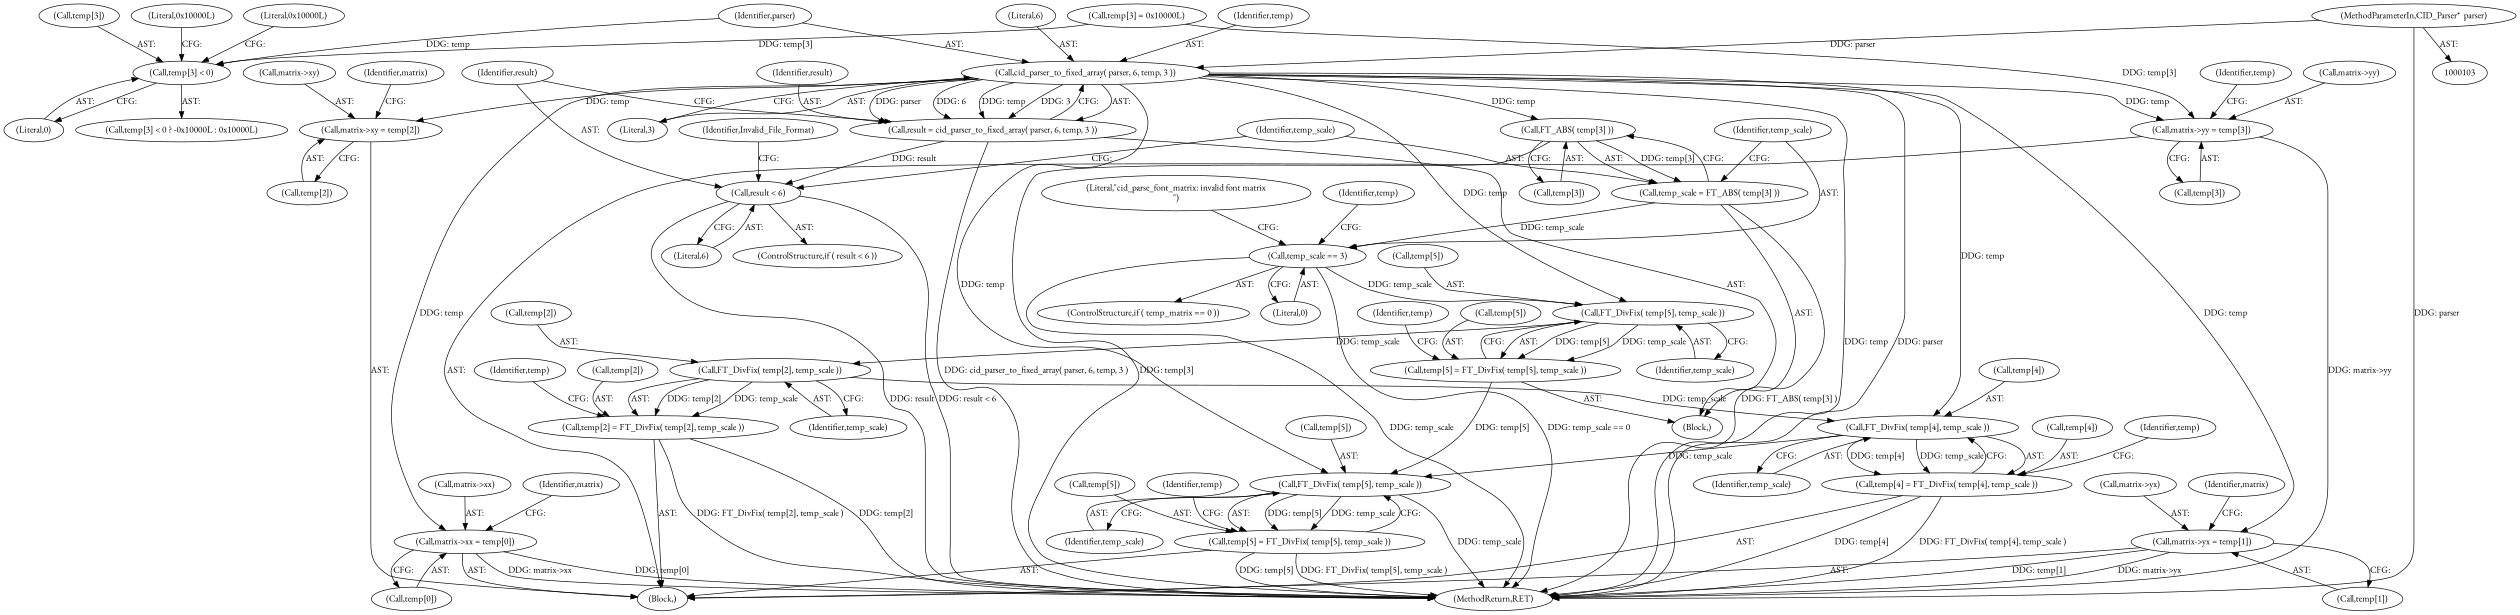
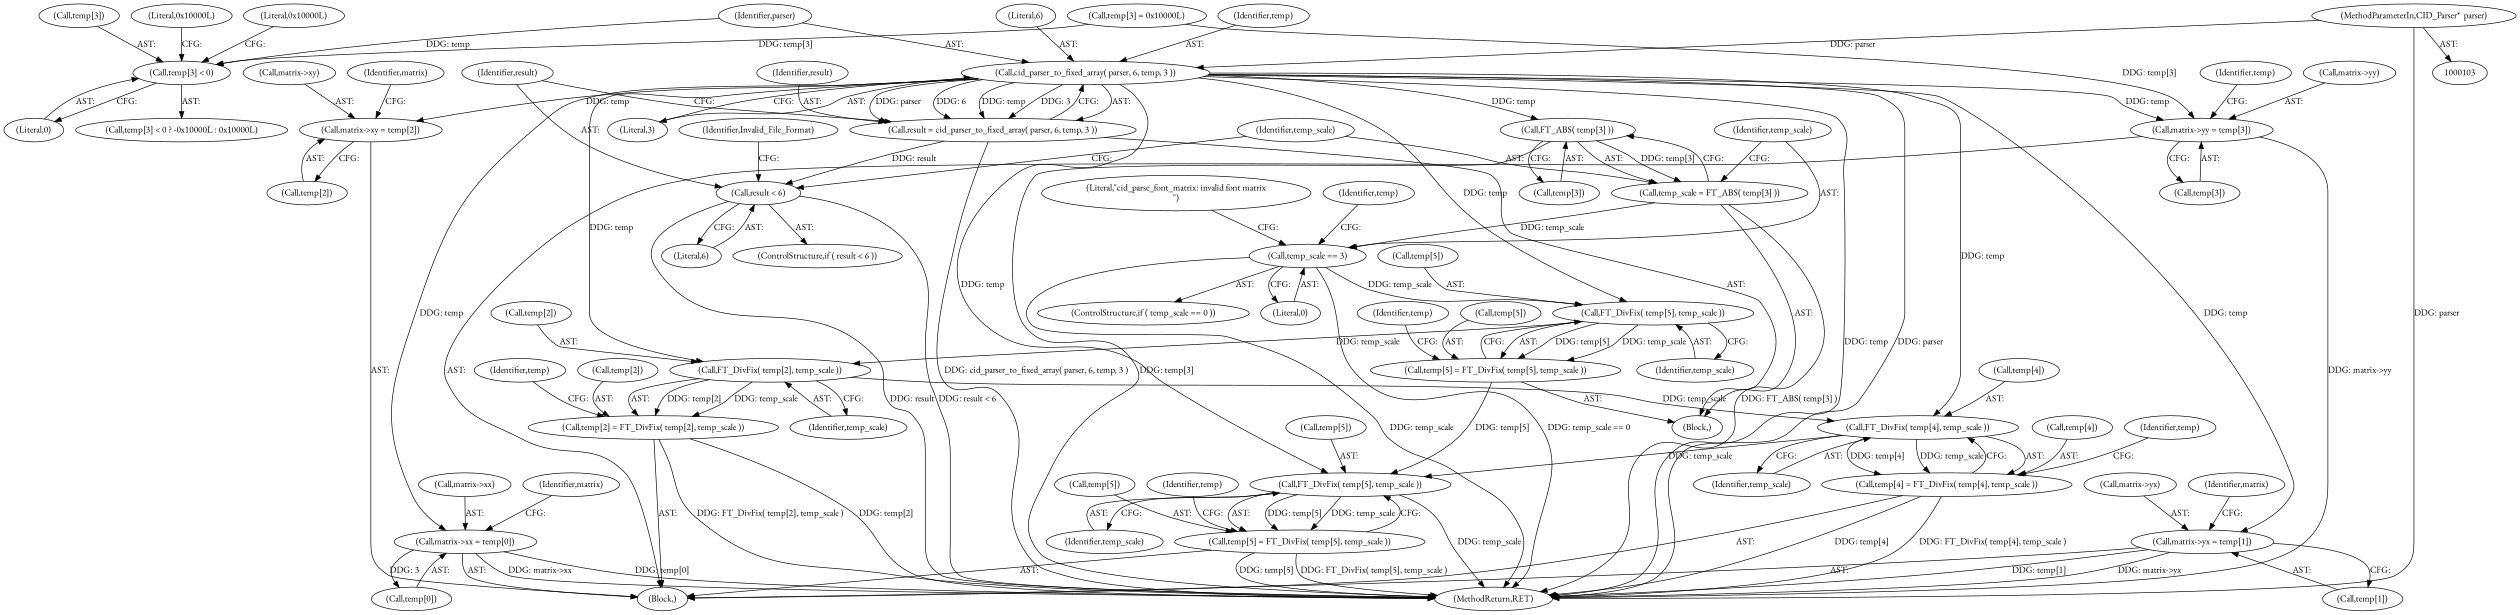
edge "(Call,cid_parser_to_fixed_array( parser, 6, temp, 3 ))" -> "(Call,FT_DivFix( temp[2], temp_scale ))": added, label "DDG: temp"
node "(ControlStructure,if ( temp_matrix == 0 ))": label "(ControlStructure,if ( temp_matrix == 0 ))" -> "(ControlStructure,if ( temp_scale == 0 ))"
edge "(Call,matrix->xx = temp[0])" -> "(Call,temp[0])": label "CFG: " -> "DDG: 3"
